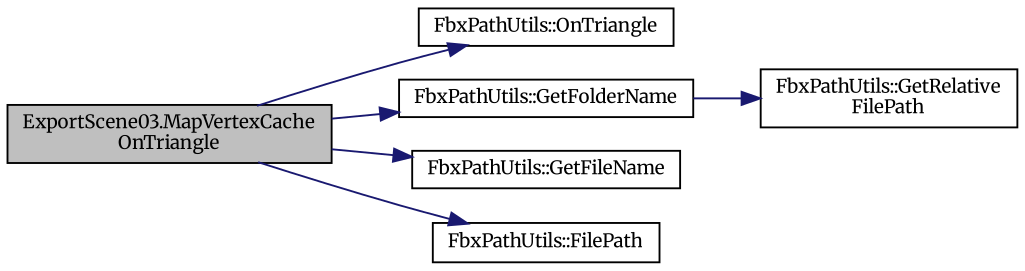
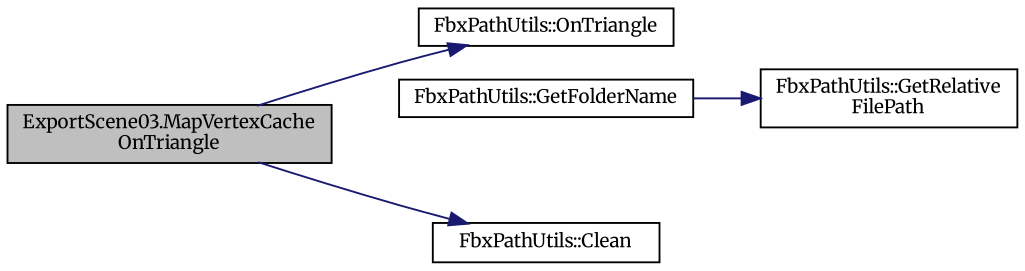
edge "ExportScene03.MapVertexCache OnTriangle" -> "FbxPathUtils::GetFolderName": removed
node "FbxPathUtils::GetFileName": removed
node "FbxPathUtils::FilePath": label "FbxPathUtils::FilePath" -> "FbxPathUtils::Clean"
